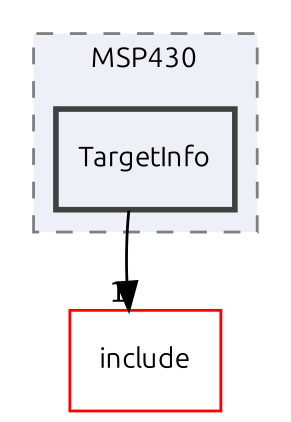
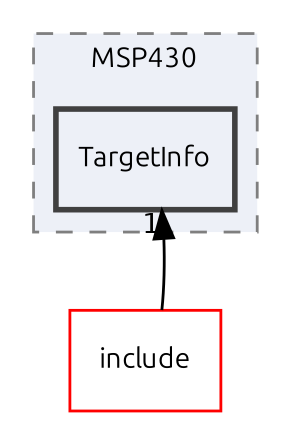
edge "TargetInfo" -> "include": reversed
